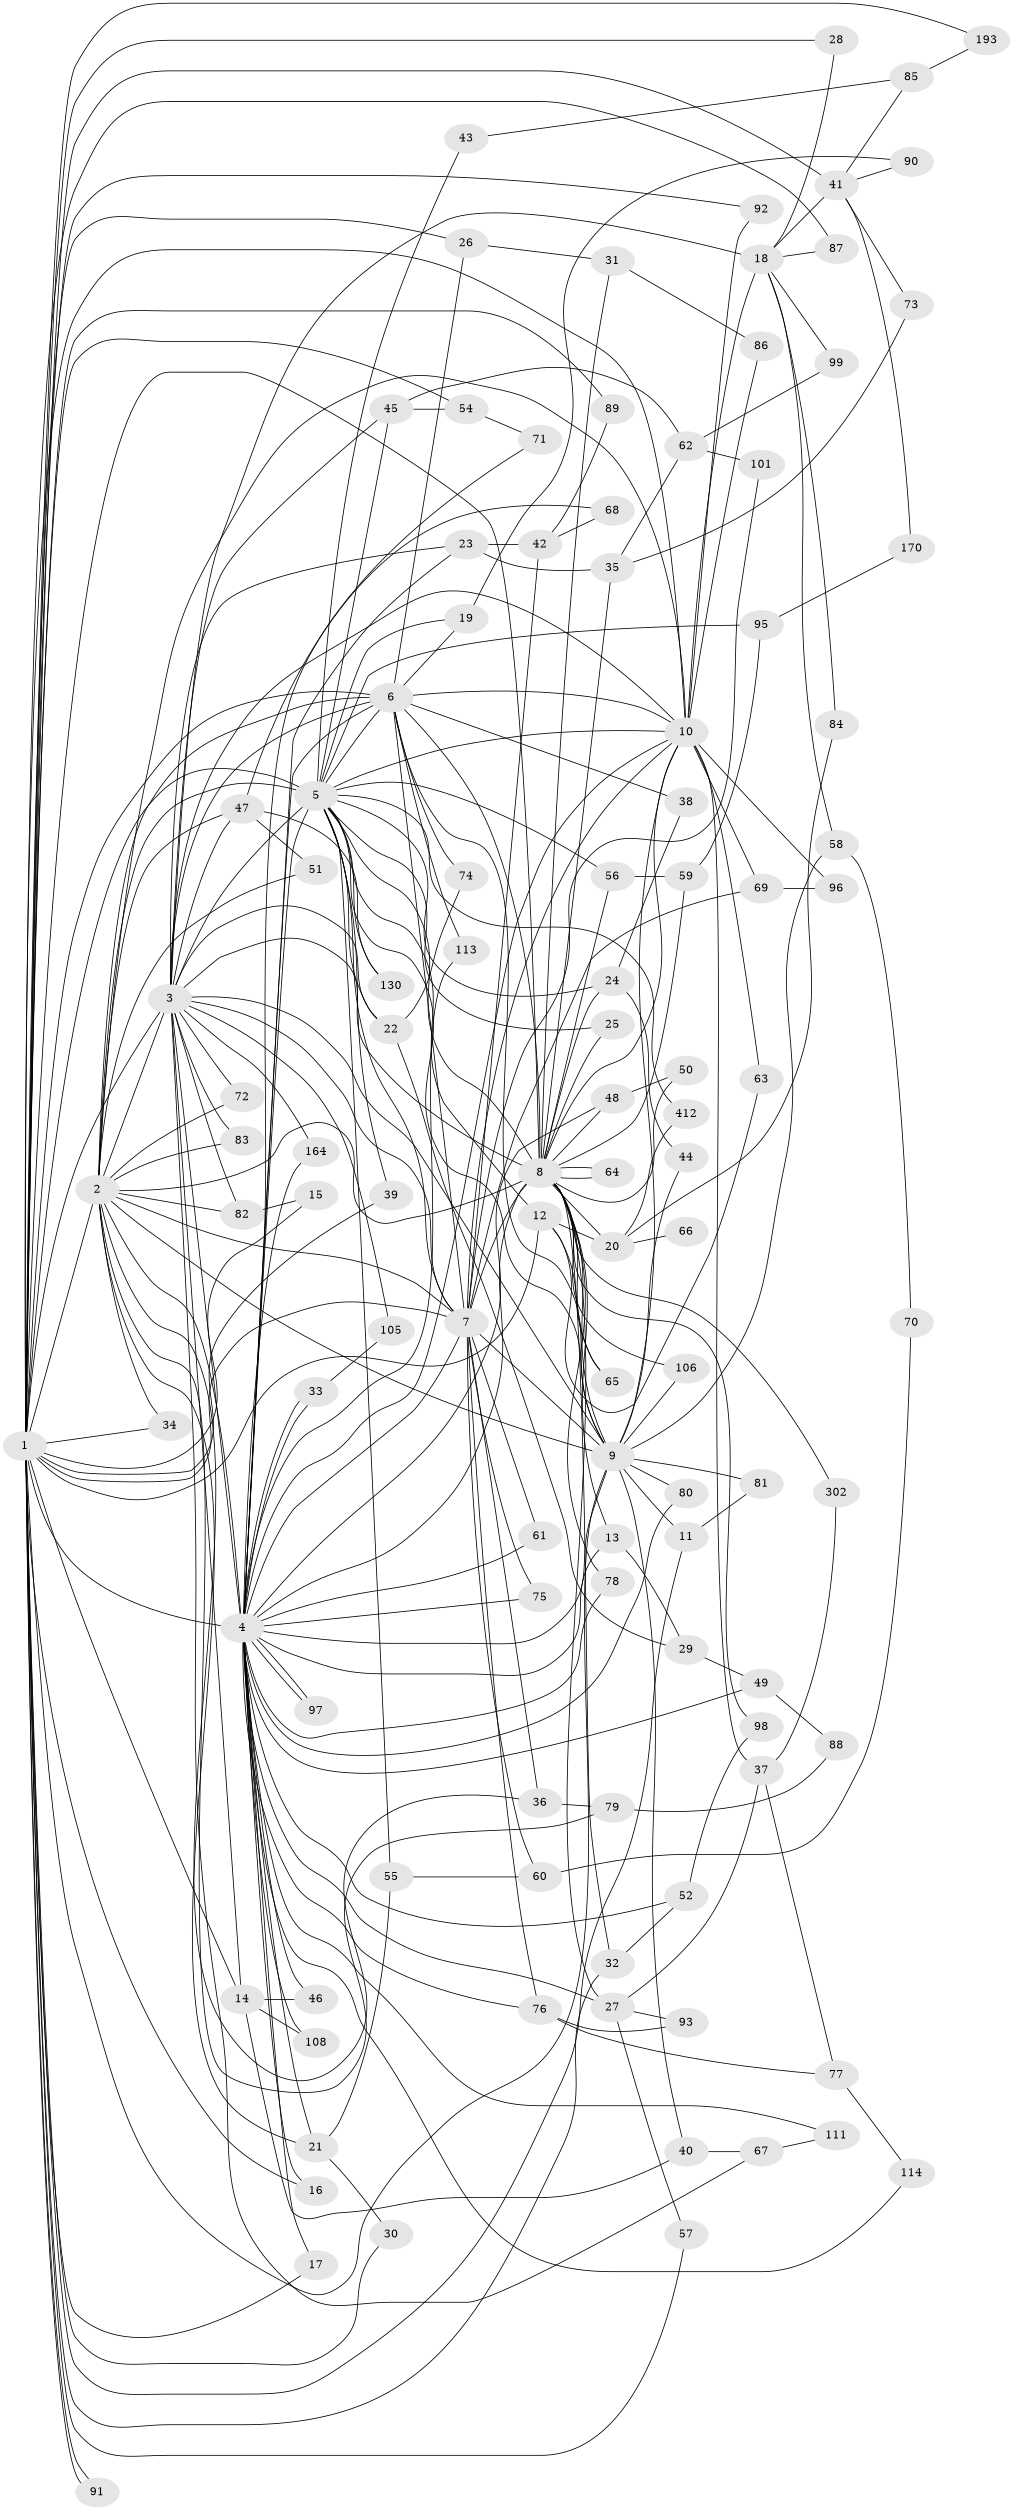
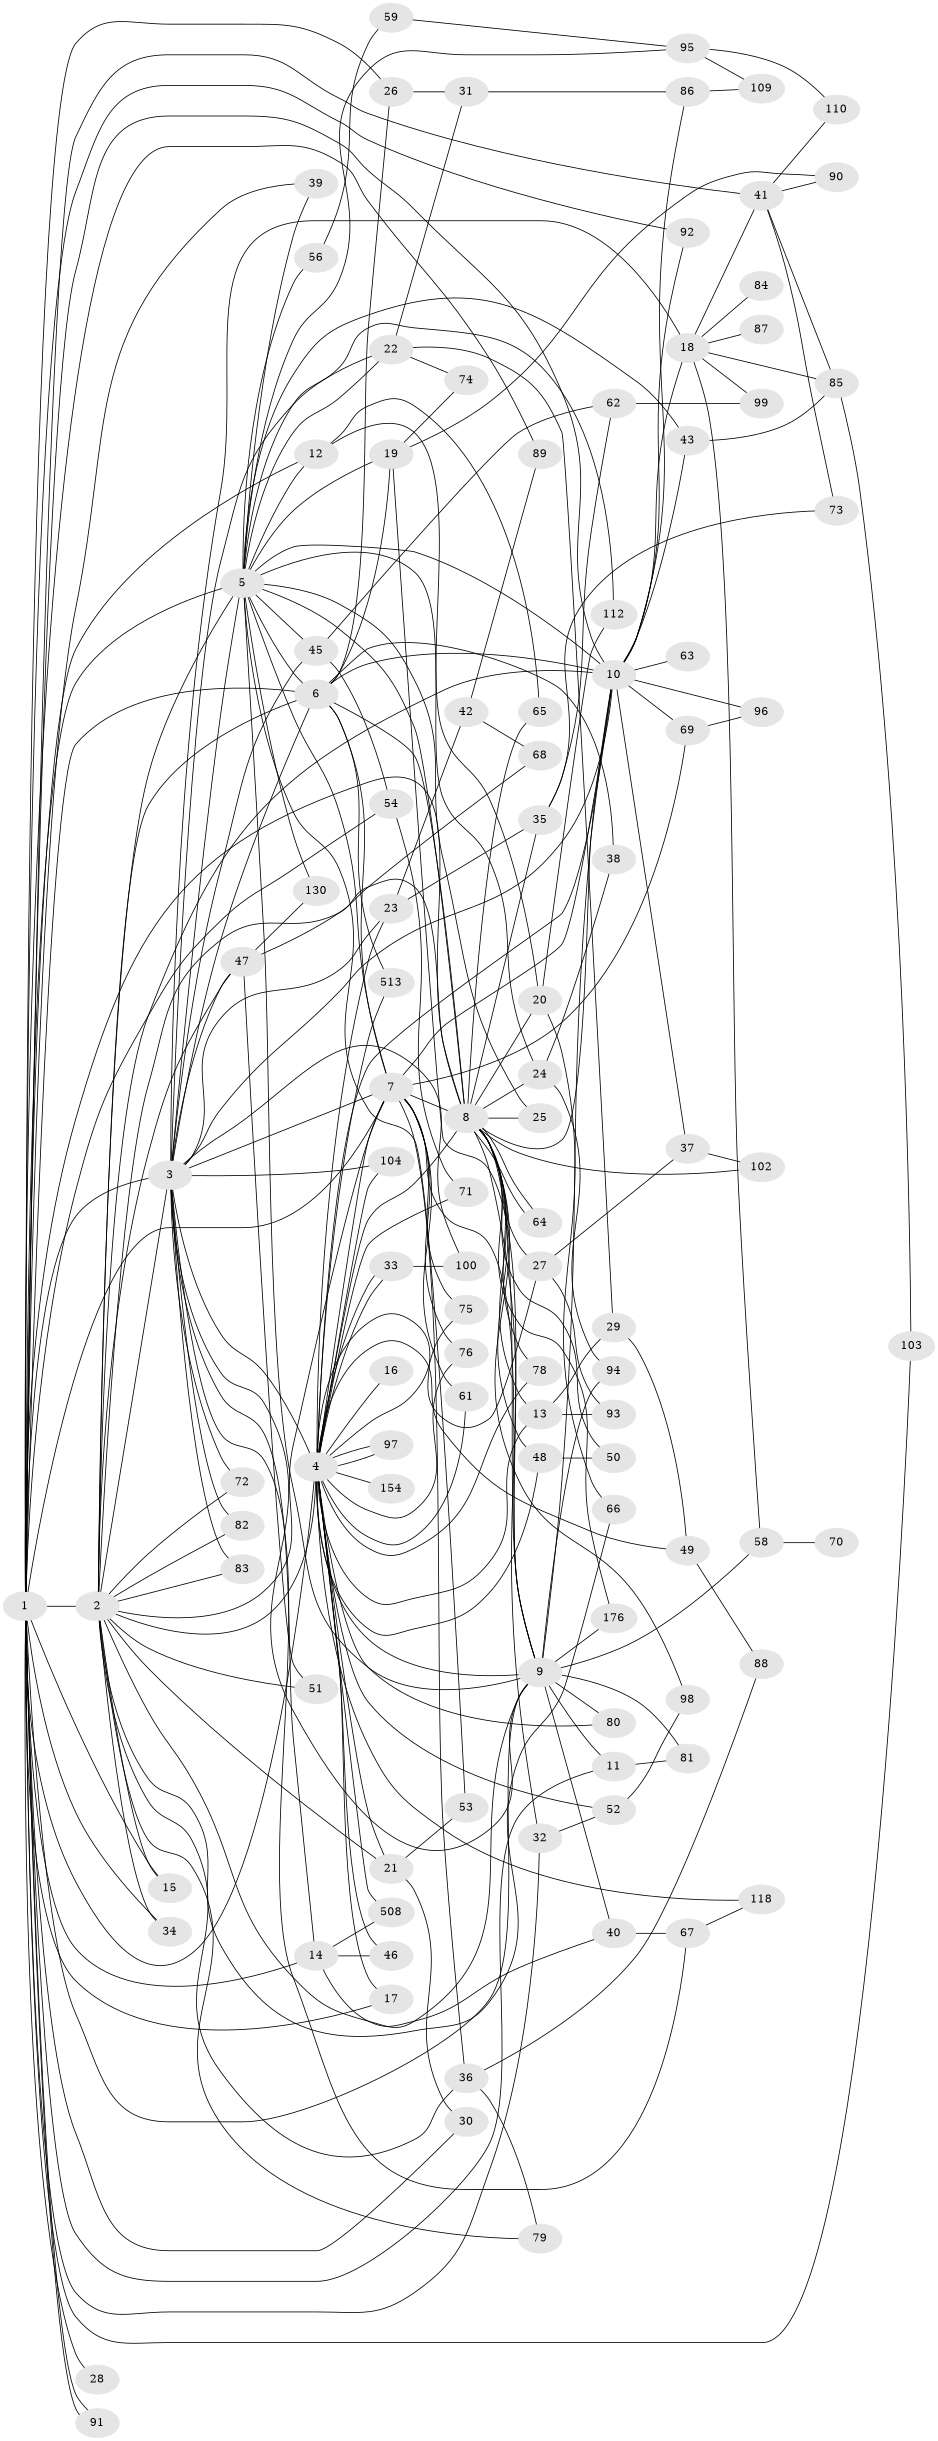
node "193": label "193" -> "103"
node "109": added
edge "28" -- "18": now "85" -- "18"
edge "87" -- "1": removed
node "101": removed
node "170": label "170" -> "110"
edge "43" -- "10": added
edge "31" -- "8": now "31" -- "22"
edge "6" -- "74": now "19" -- "74"
node "113": label "113" -> "513"
edge "42" -- "7": removed
edge "3" -- "8": removed
edge "56" -- "8": removed
edge "84" -- "20": removed
edge "59" -- "8": removed
edge "6" -- "9": now "19" -- "9"
node "412": label "412" -> "112"
edge "6" -- "4": removed
node "164": label "164" -> "104"
node "44": label "44" -> "94"
edge "15" -- "82": now "15" -- "2"
edge "5" -- "4": removed
node "105": label "105" -> "100"
node "106": label "106" -> "176"
edge "63" -- "12": removed
node "302": label "302" -> "102"
edge "88" -- "79": now "88" -- "36"
edge "1" -- "16": removed
node "55": label "55" -> "53"
node "60": removed
edge "66" -- "2": added
edge "76" -- "93": now "13" -- "93"
node "108": label "108" -> "508"
node "77": removed
node "111": label "111" -> "118"
node "114": label "114" -> "154"
node "57": removed
